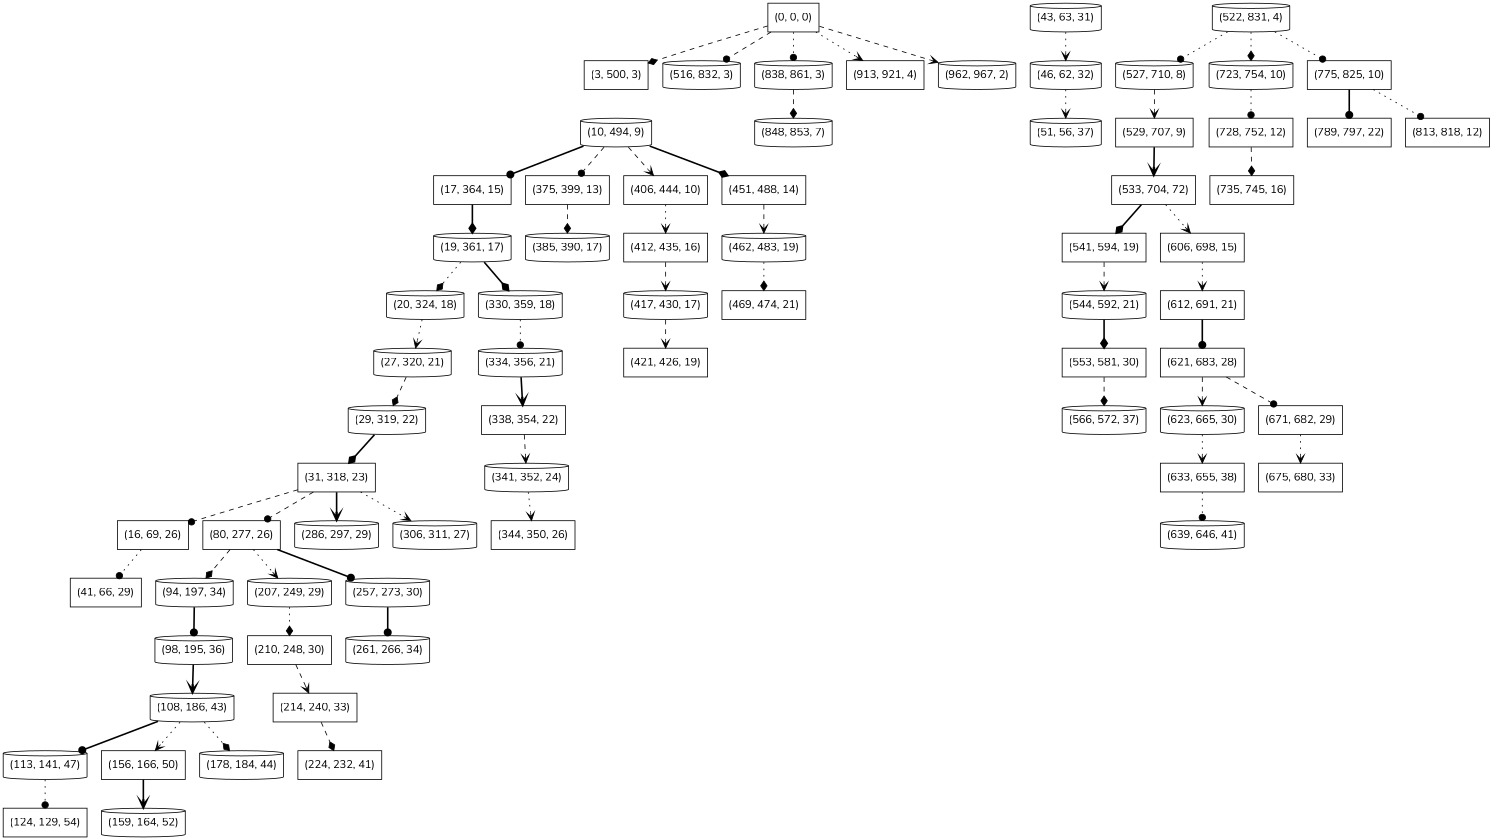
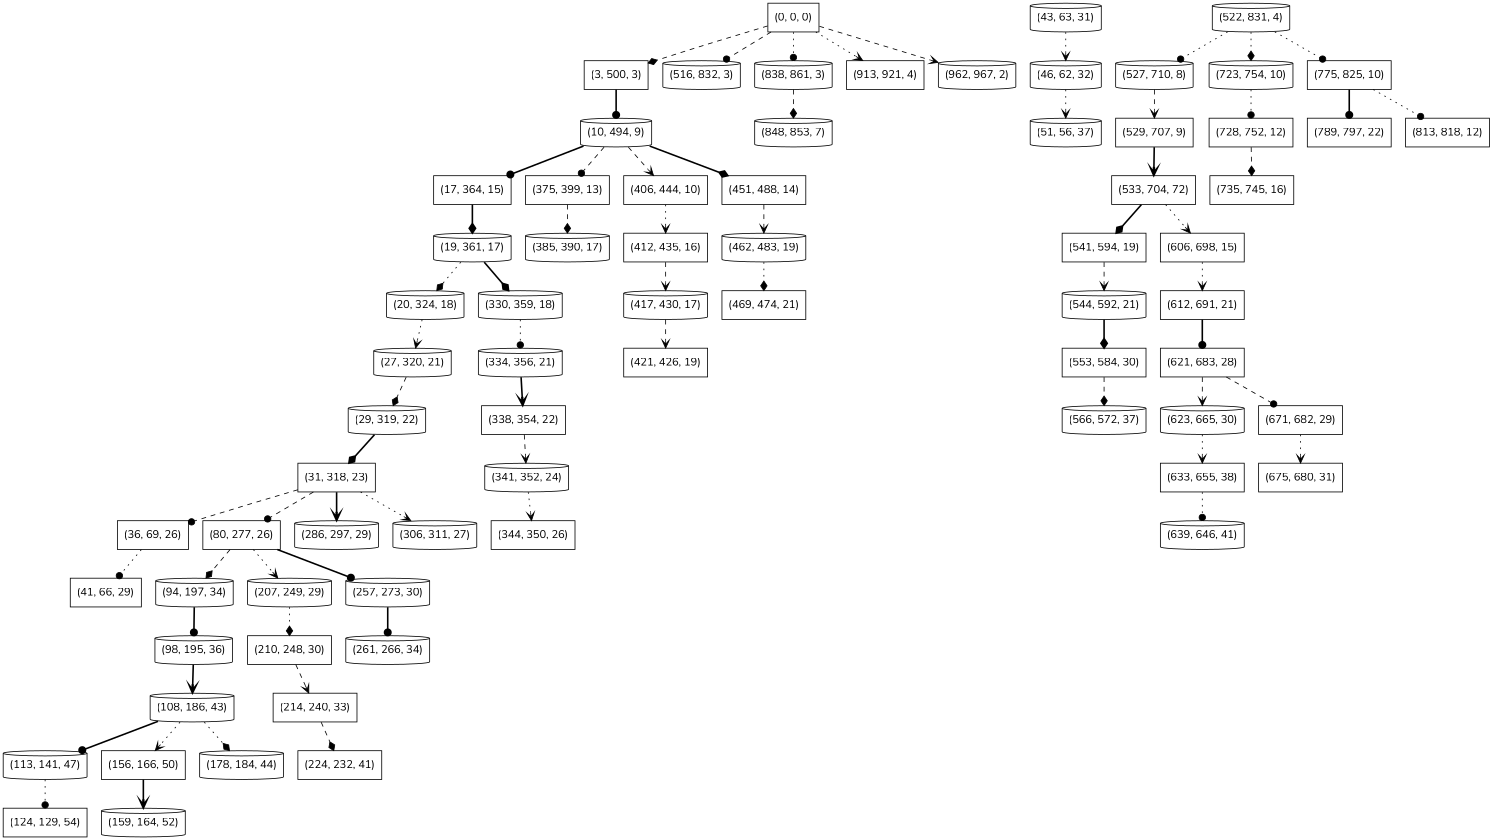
edge "(3, 500, 3)" -> "(10, 494, 9)": added
node "(553, 581, 30)": label "(553, 581, 30)" -> "(553, 584, 30)"
node "(675, 680, 33)": label "(675, 680, 33)" -> "(675, 680, 31)"
node "(16, 69, 26)": label "(16, 69, 26)" -> "(36, 69, 26)"
